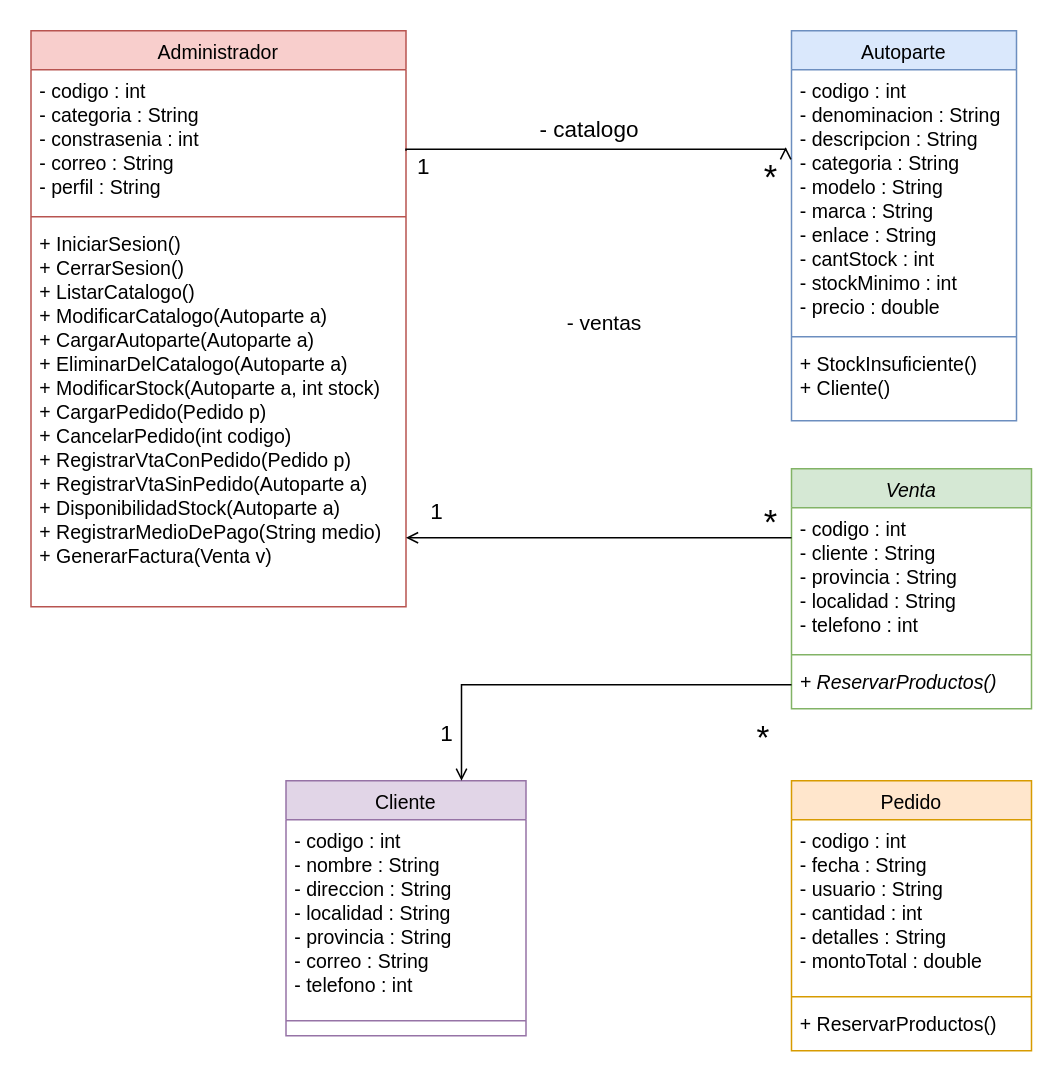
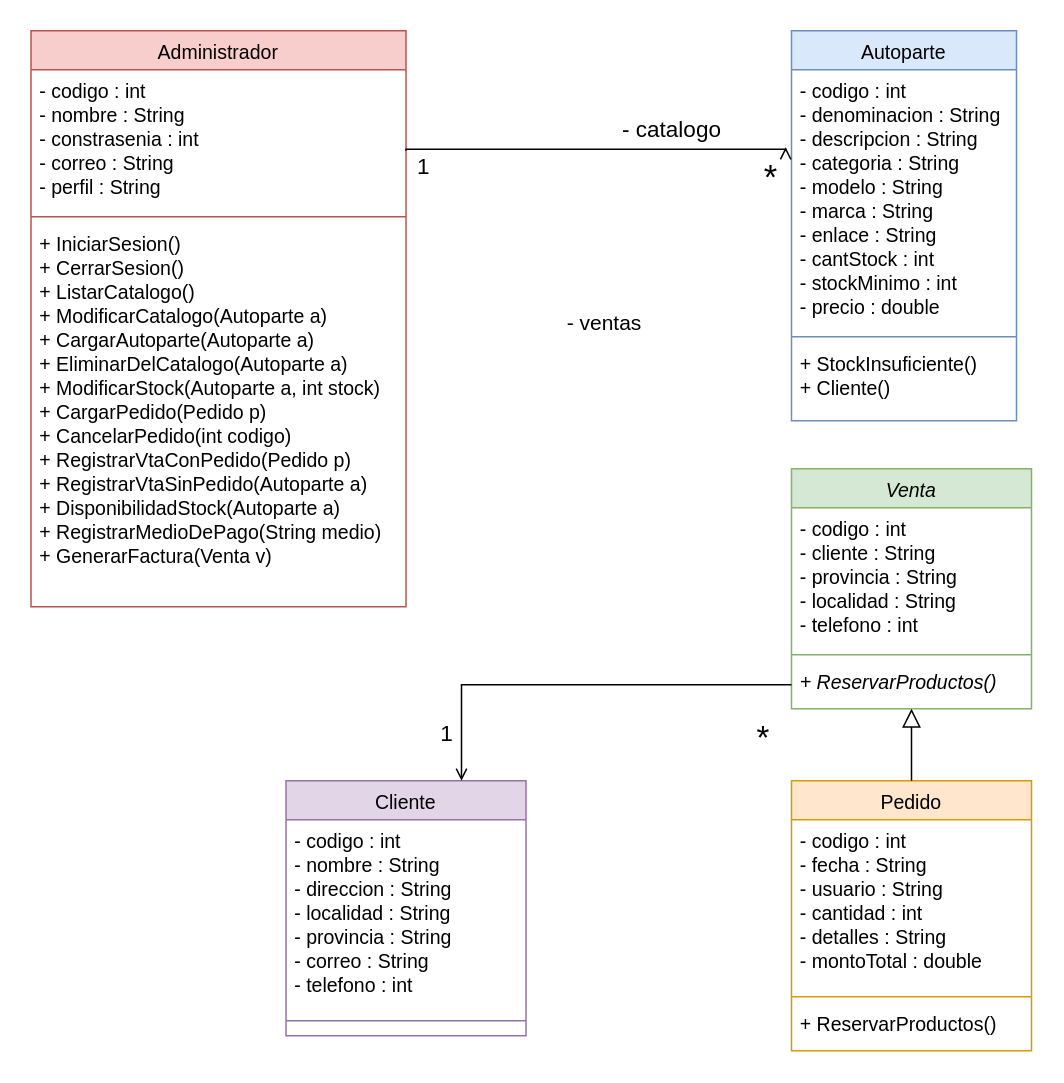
node "- codigo : int - categoria : String - constrasenia : int - correo : String - perfil : String": label "- codigo : int - categoria : String - constrasenia : int - correo : String - perfil : String" -> "- codigo : int - nombre : String - constrasenia : int - correo : String - perfil : String"
node "- catalogo": moved (589, 128) -> (671, 128)
edge "Venta" -> "Administrador": removed, labels "*", "1"
edge "Pedido" -> "Venta": added
